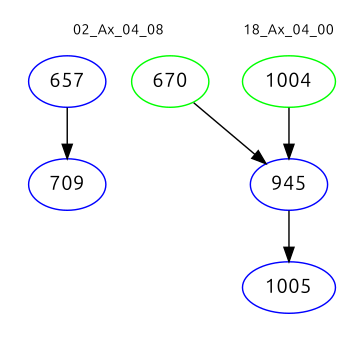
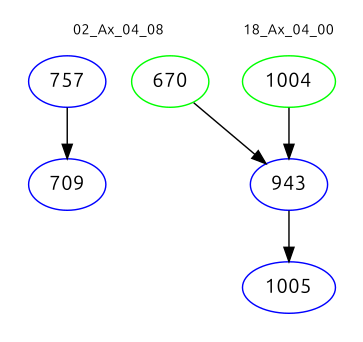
node "657": label "657" -> "757"
node "945": label "945" -> "943"
